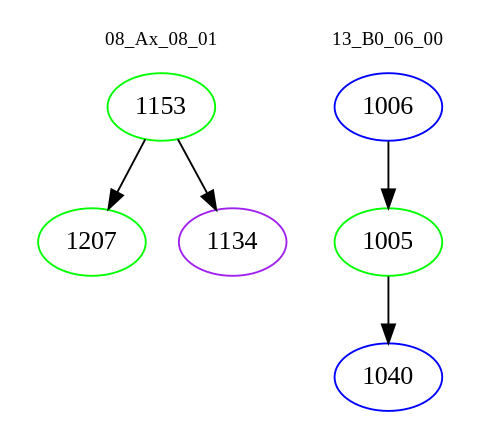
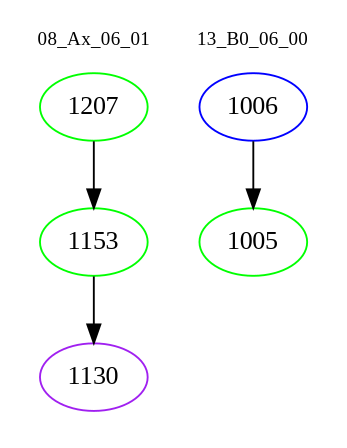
cluster "08_Ax_08_01": label "08_Ax_08_01" -> "08_Ax_06_01"
edge "1153" -> "1207": reversed
node "1134": label "1134" -> "1130"
node "1040": removed
